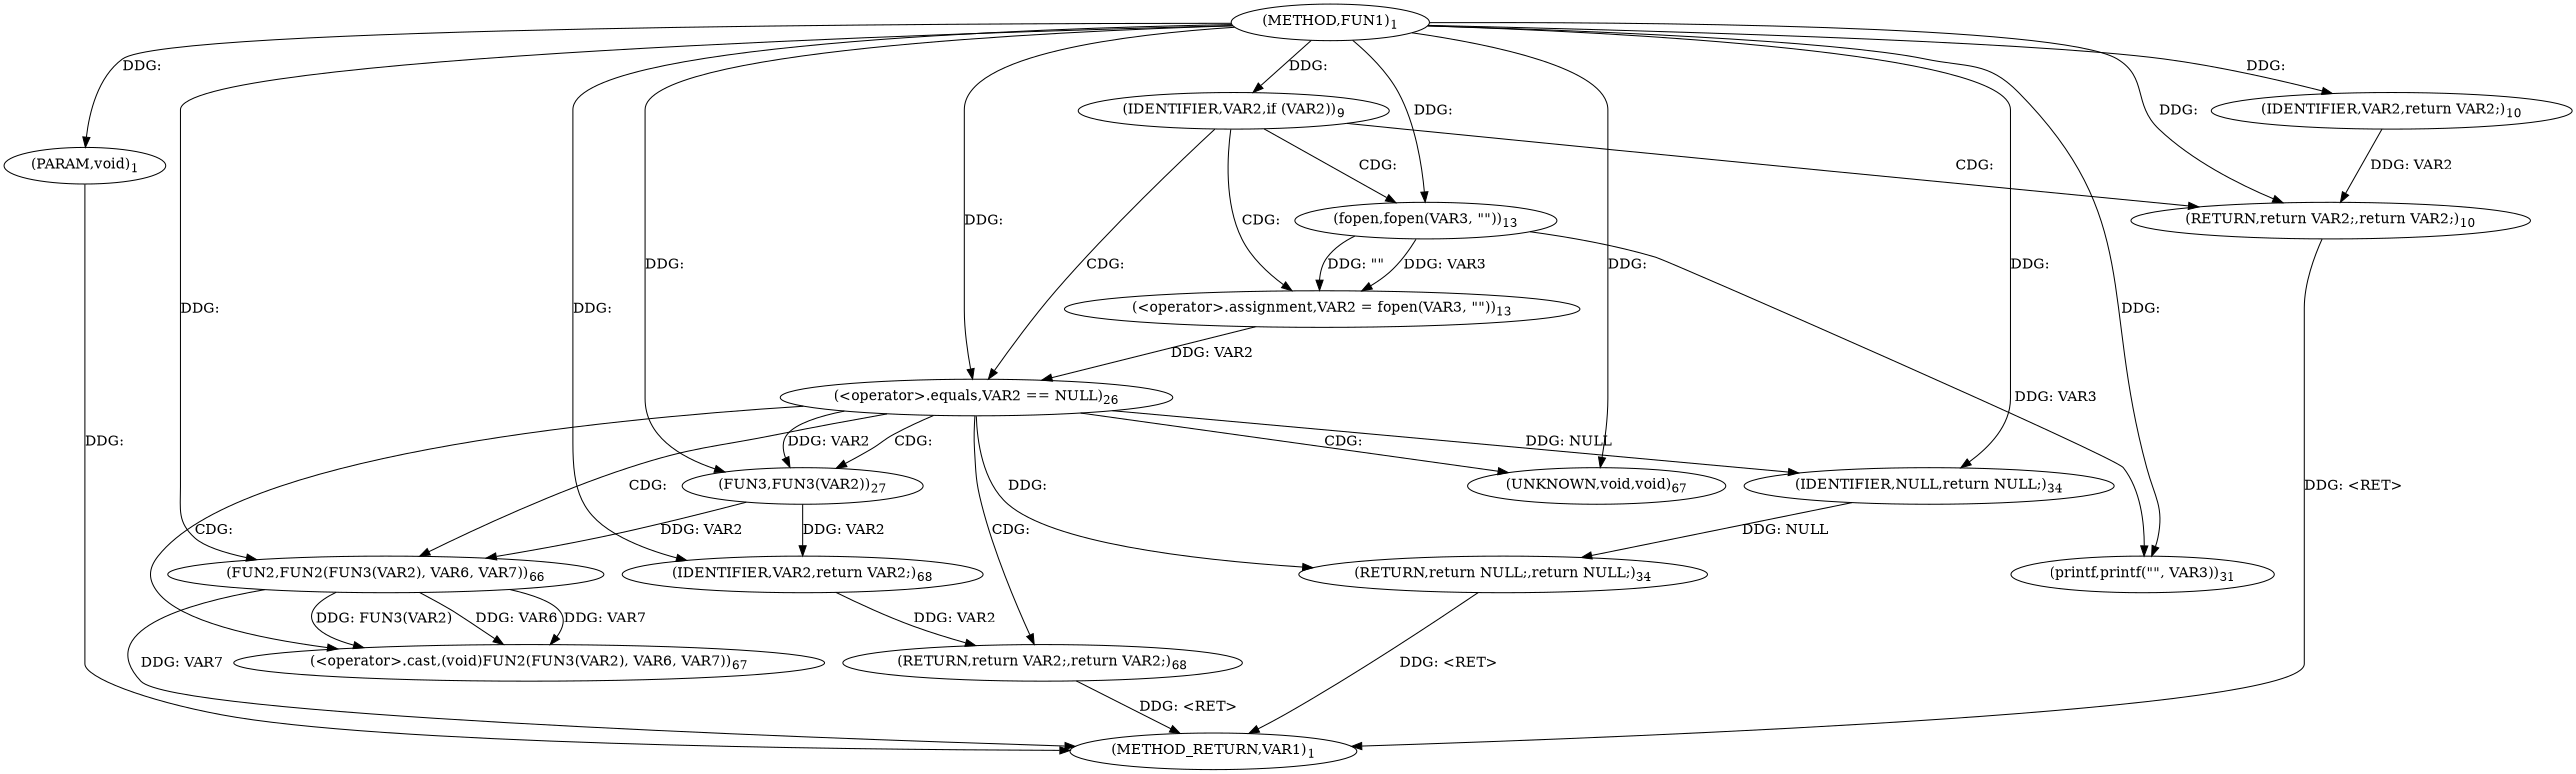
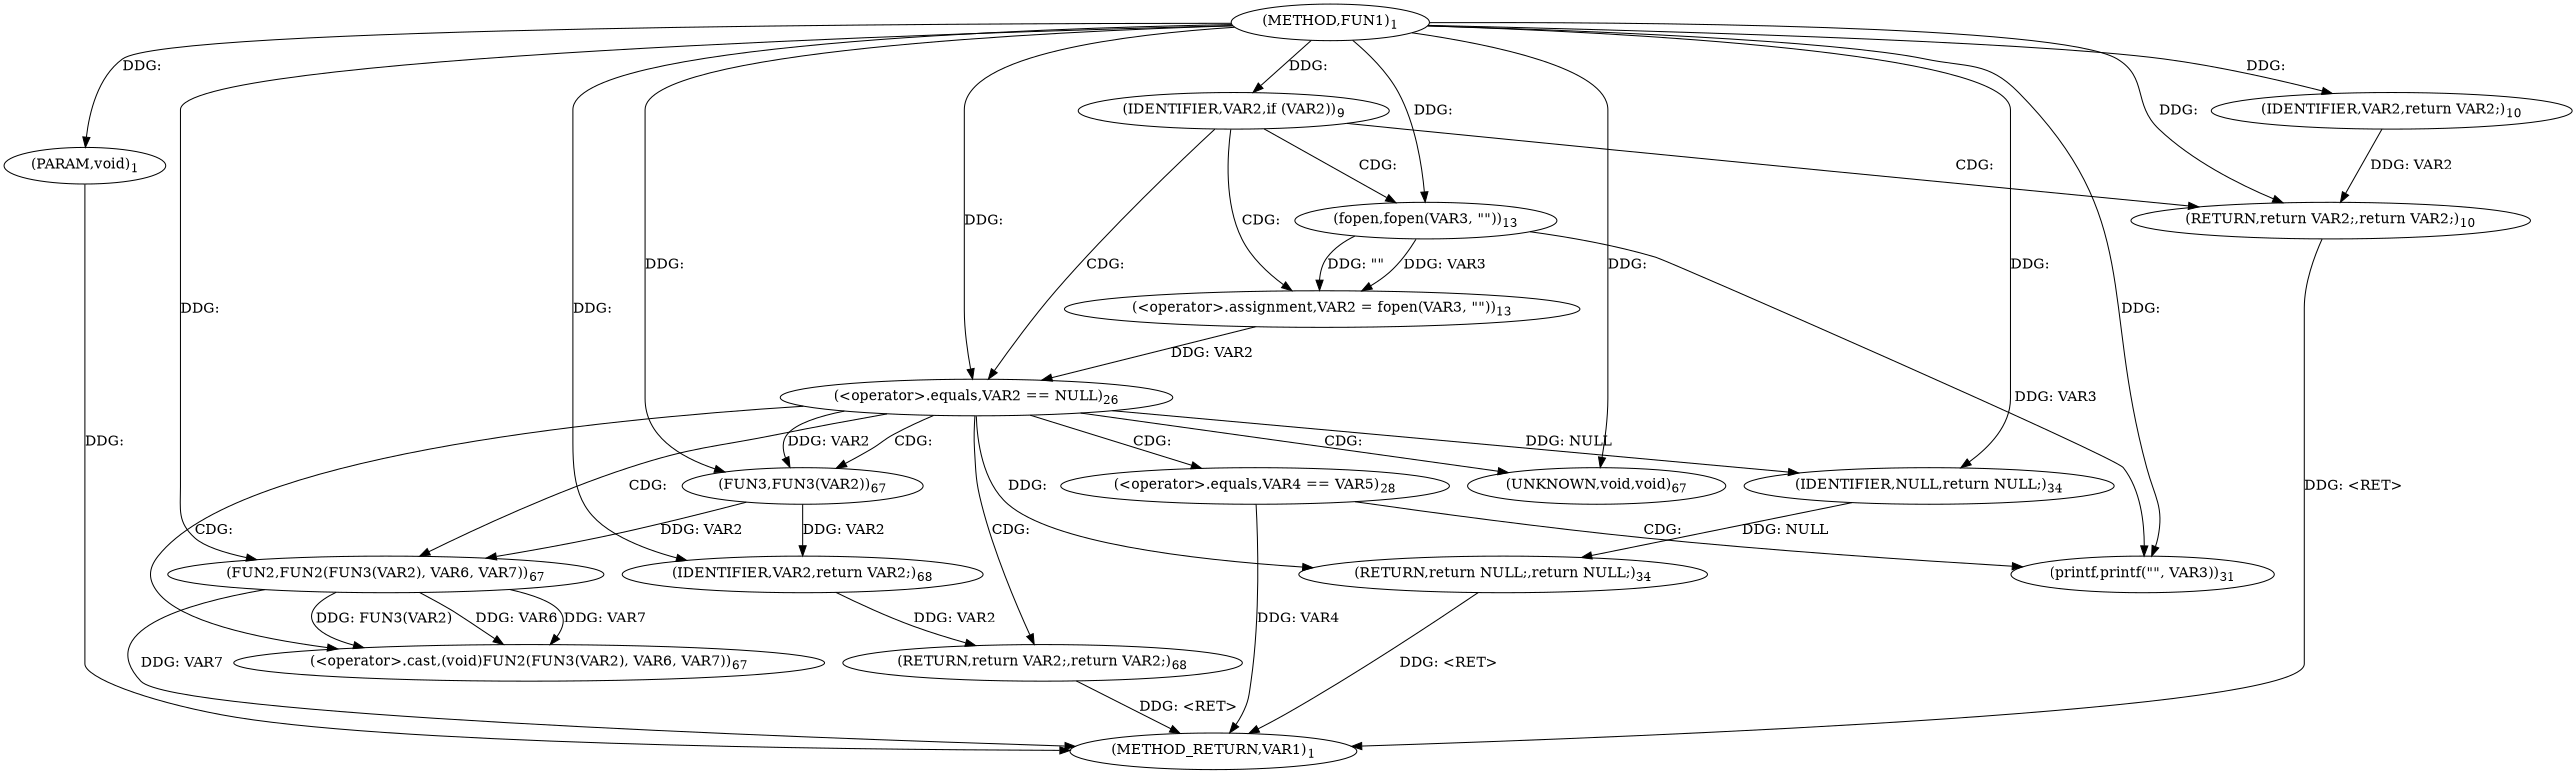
node "(FUN3,FUN3(VAR2))": text "27" -> "67"
node "(<operator>.equals,VAR4 == VAR5)": added
node "(FUN2,FUN2(FUN3(VAR2), VAR6, VAR7))": text "66" -> "67"
